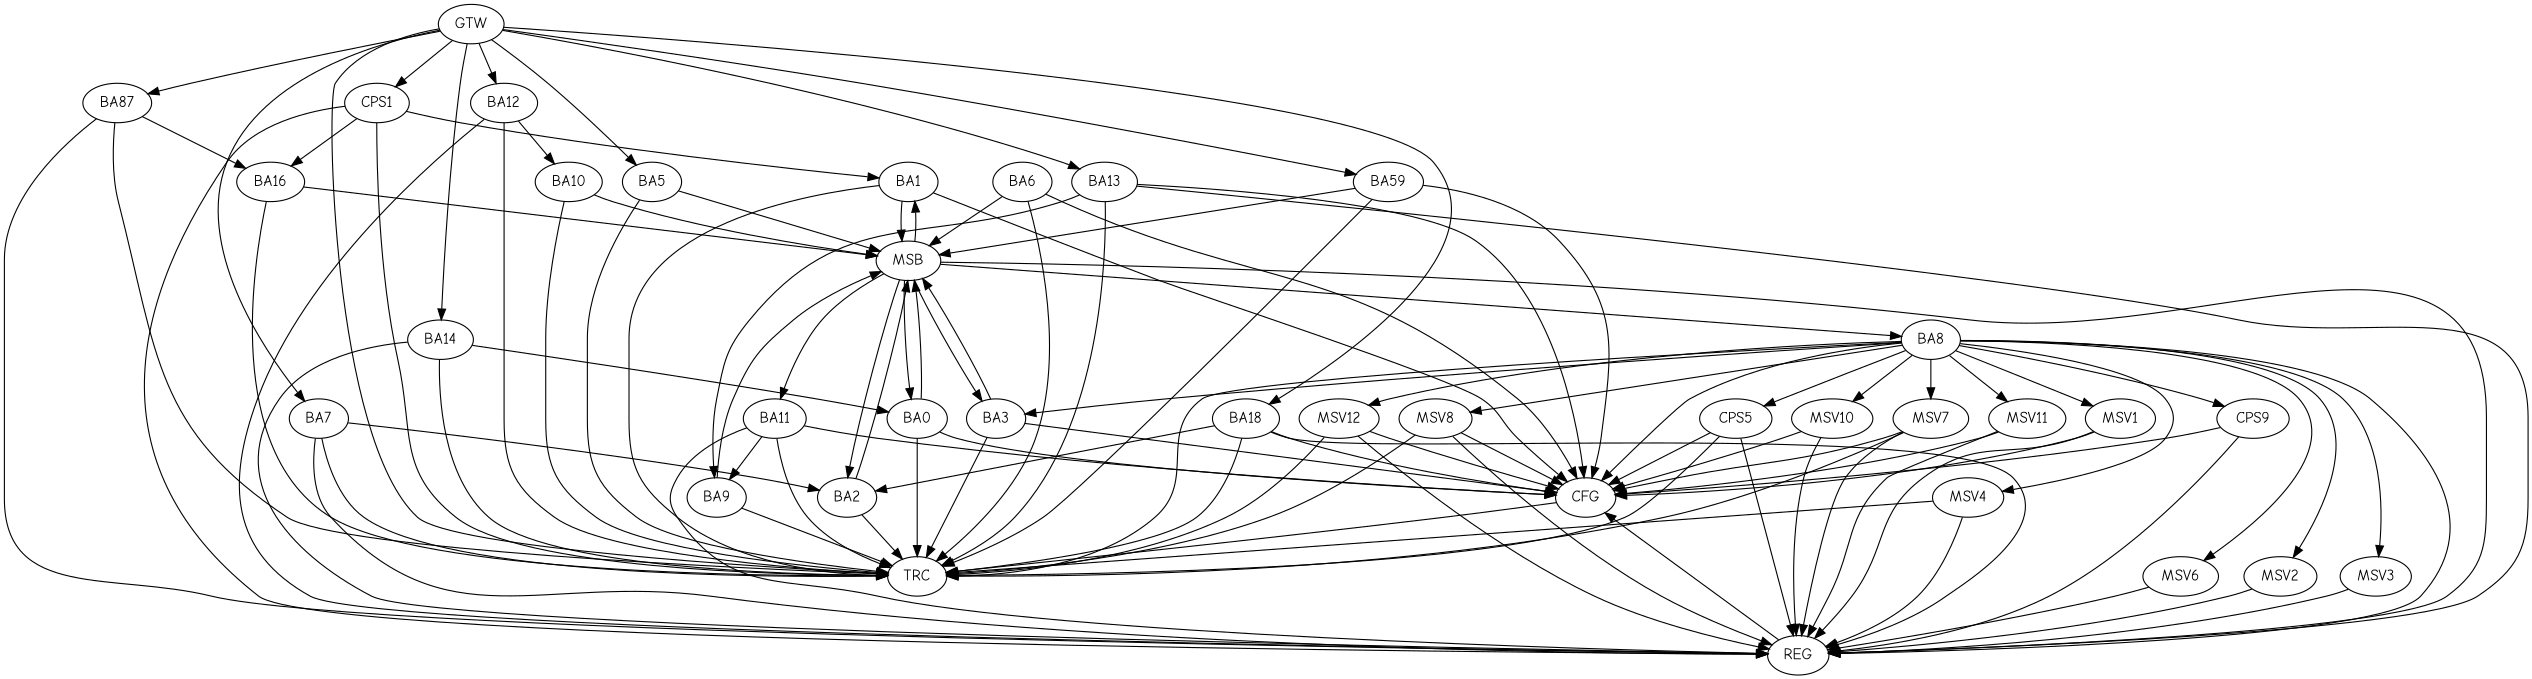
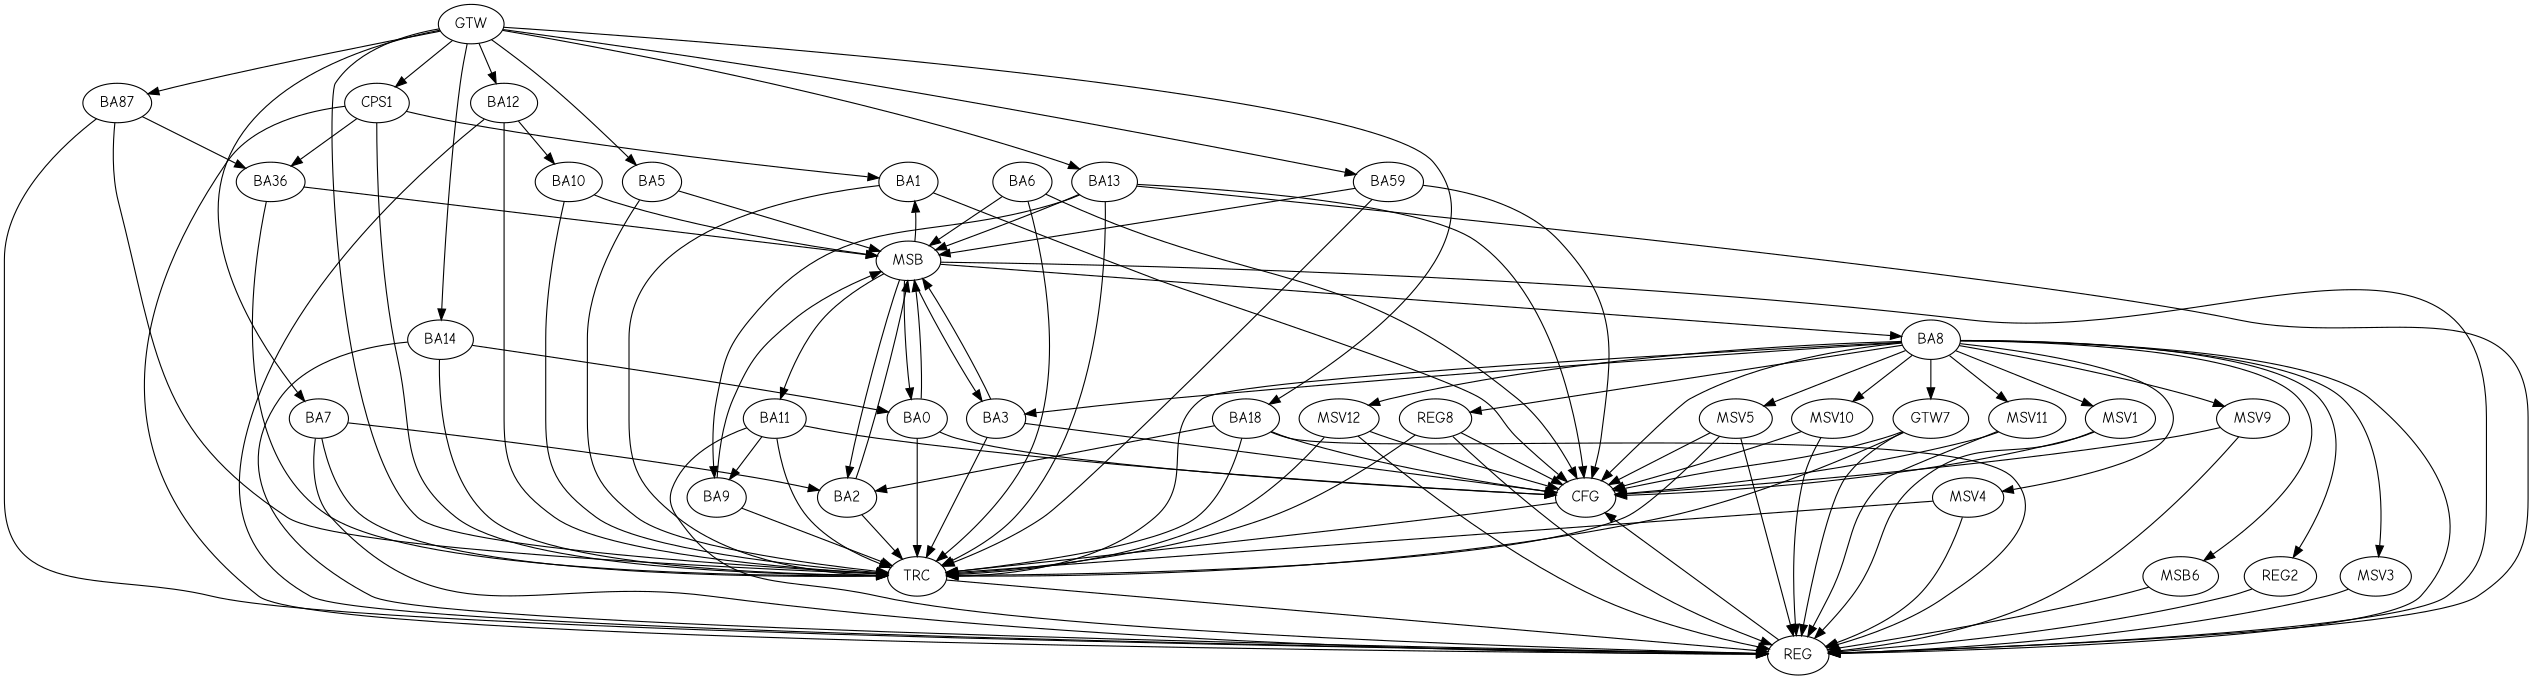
node "BA16": label "BA16" -> "BA36"
edge "BA1" -> "MSB": now "BA13" -> "MSB"
node "MSV8": label "MSV8" -> "REG8"
node "CPS5": label "CPS5" -> "MSV5"
node "MSV7": label "MSV7" -> "GTW7"
node "CPS9": label "CPS9" -> "MSV9"
node "MSV6": label "MSV6" -> "MSB6"
node "MSV2": label "MSV2" -> "REG2"
edge "TRC" -> "REG": added
